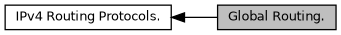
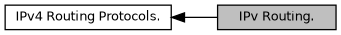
node "Global Routing.": label "Global Routing." -> "IPv Routing."
